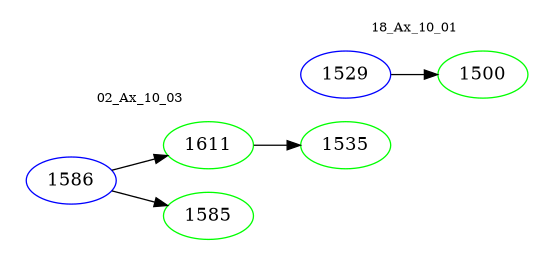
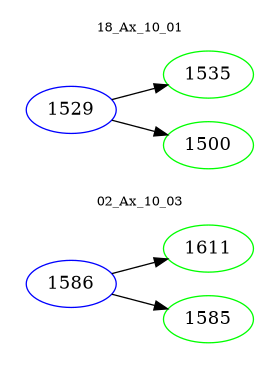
edge "1611" -> "1535": now "1529" -> "1535"
